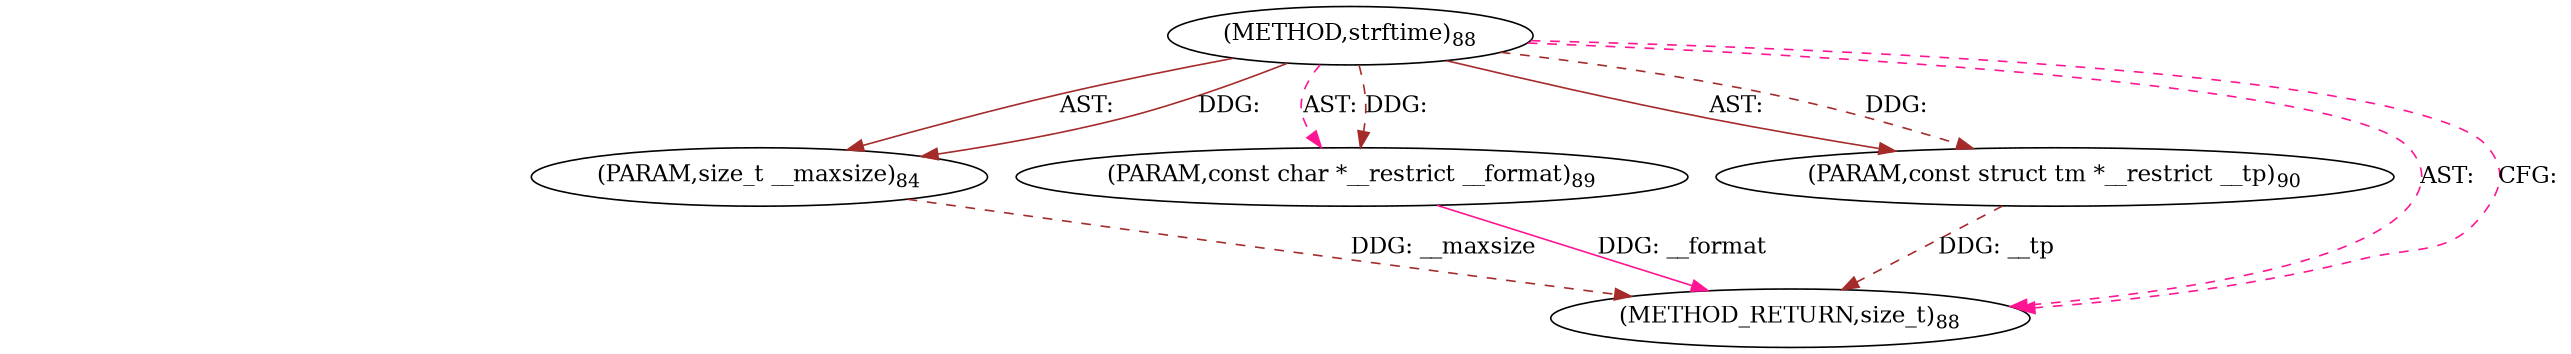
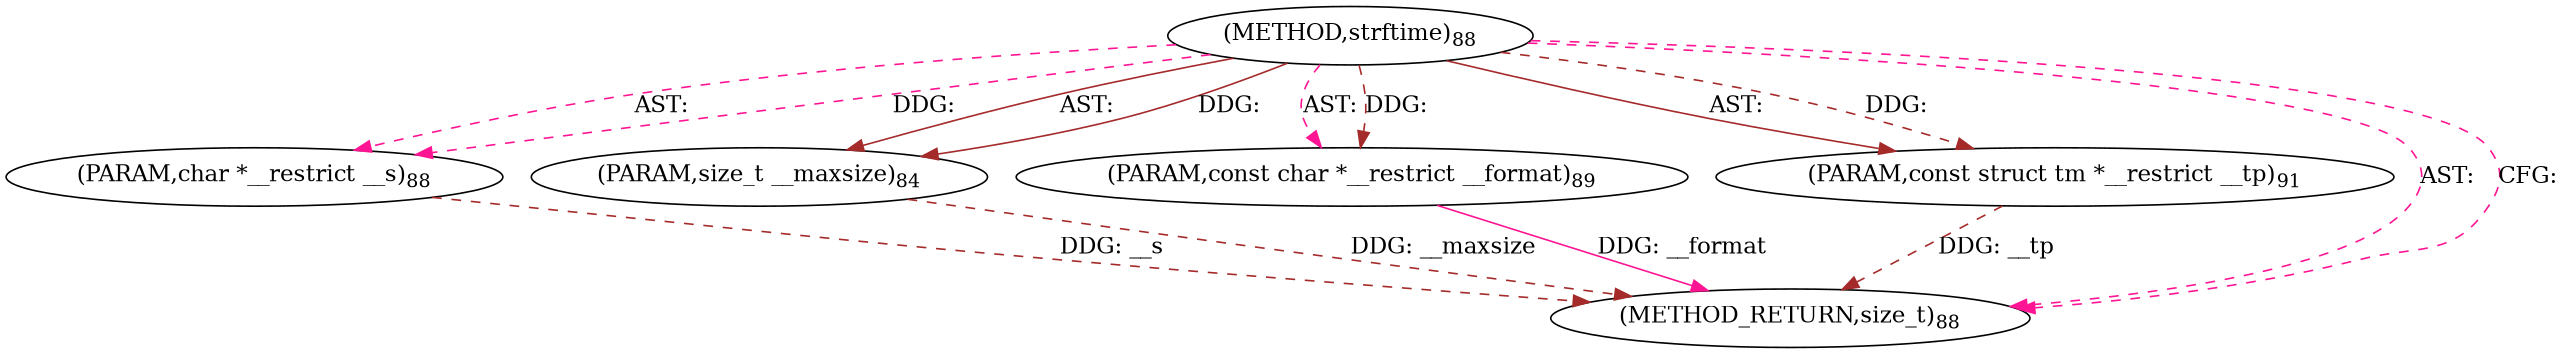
node "(PARAM,const struct tm *__restrict __tp)": text "90" -> "91"
node "(PARAM,char *__restrict __s)": added
